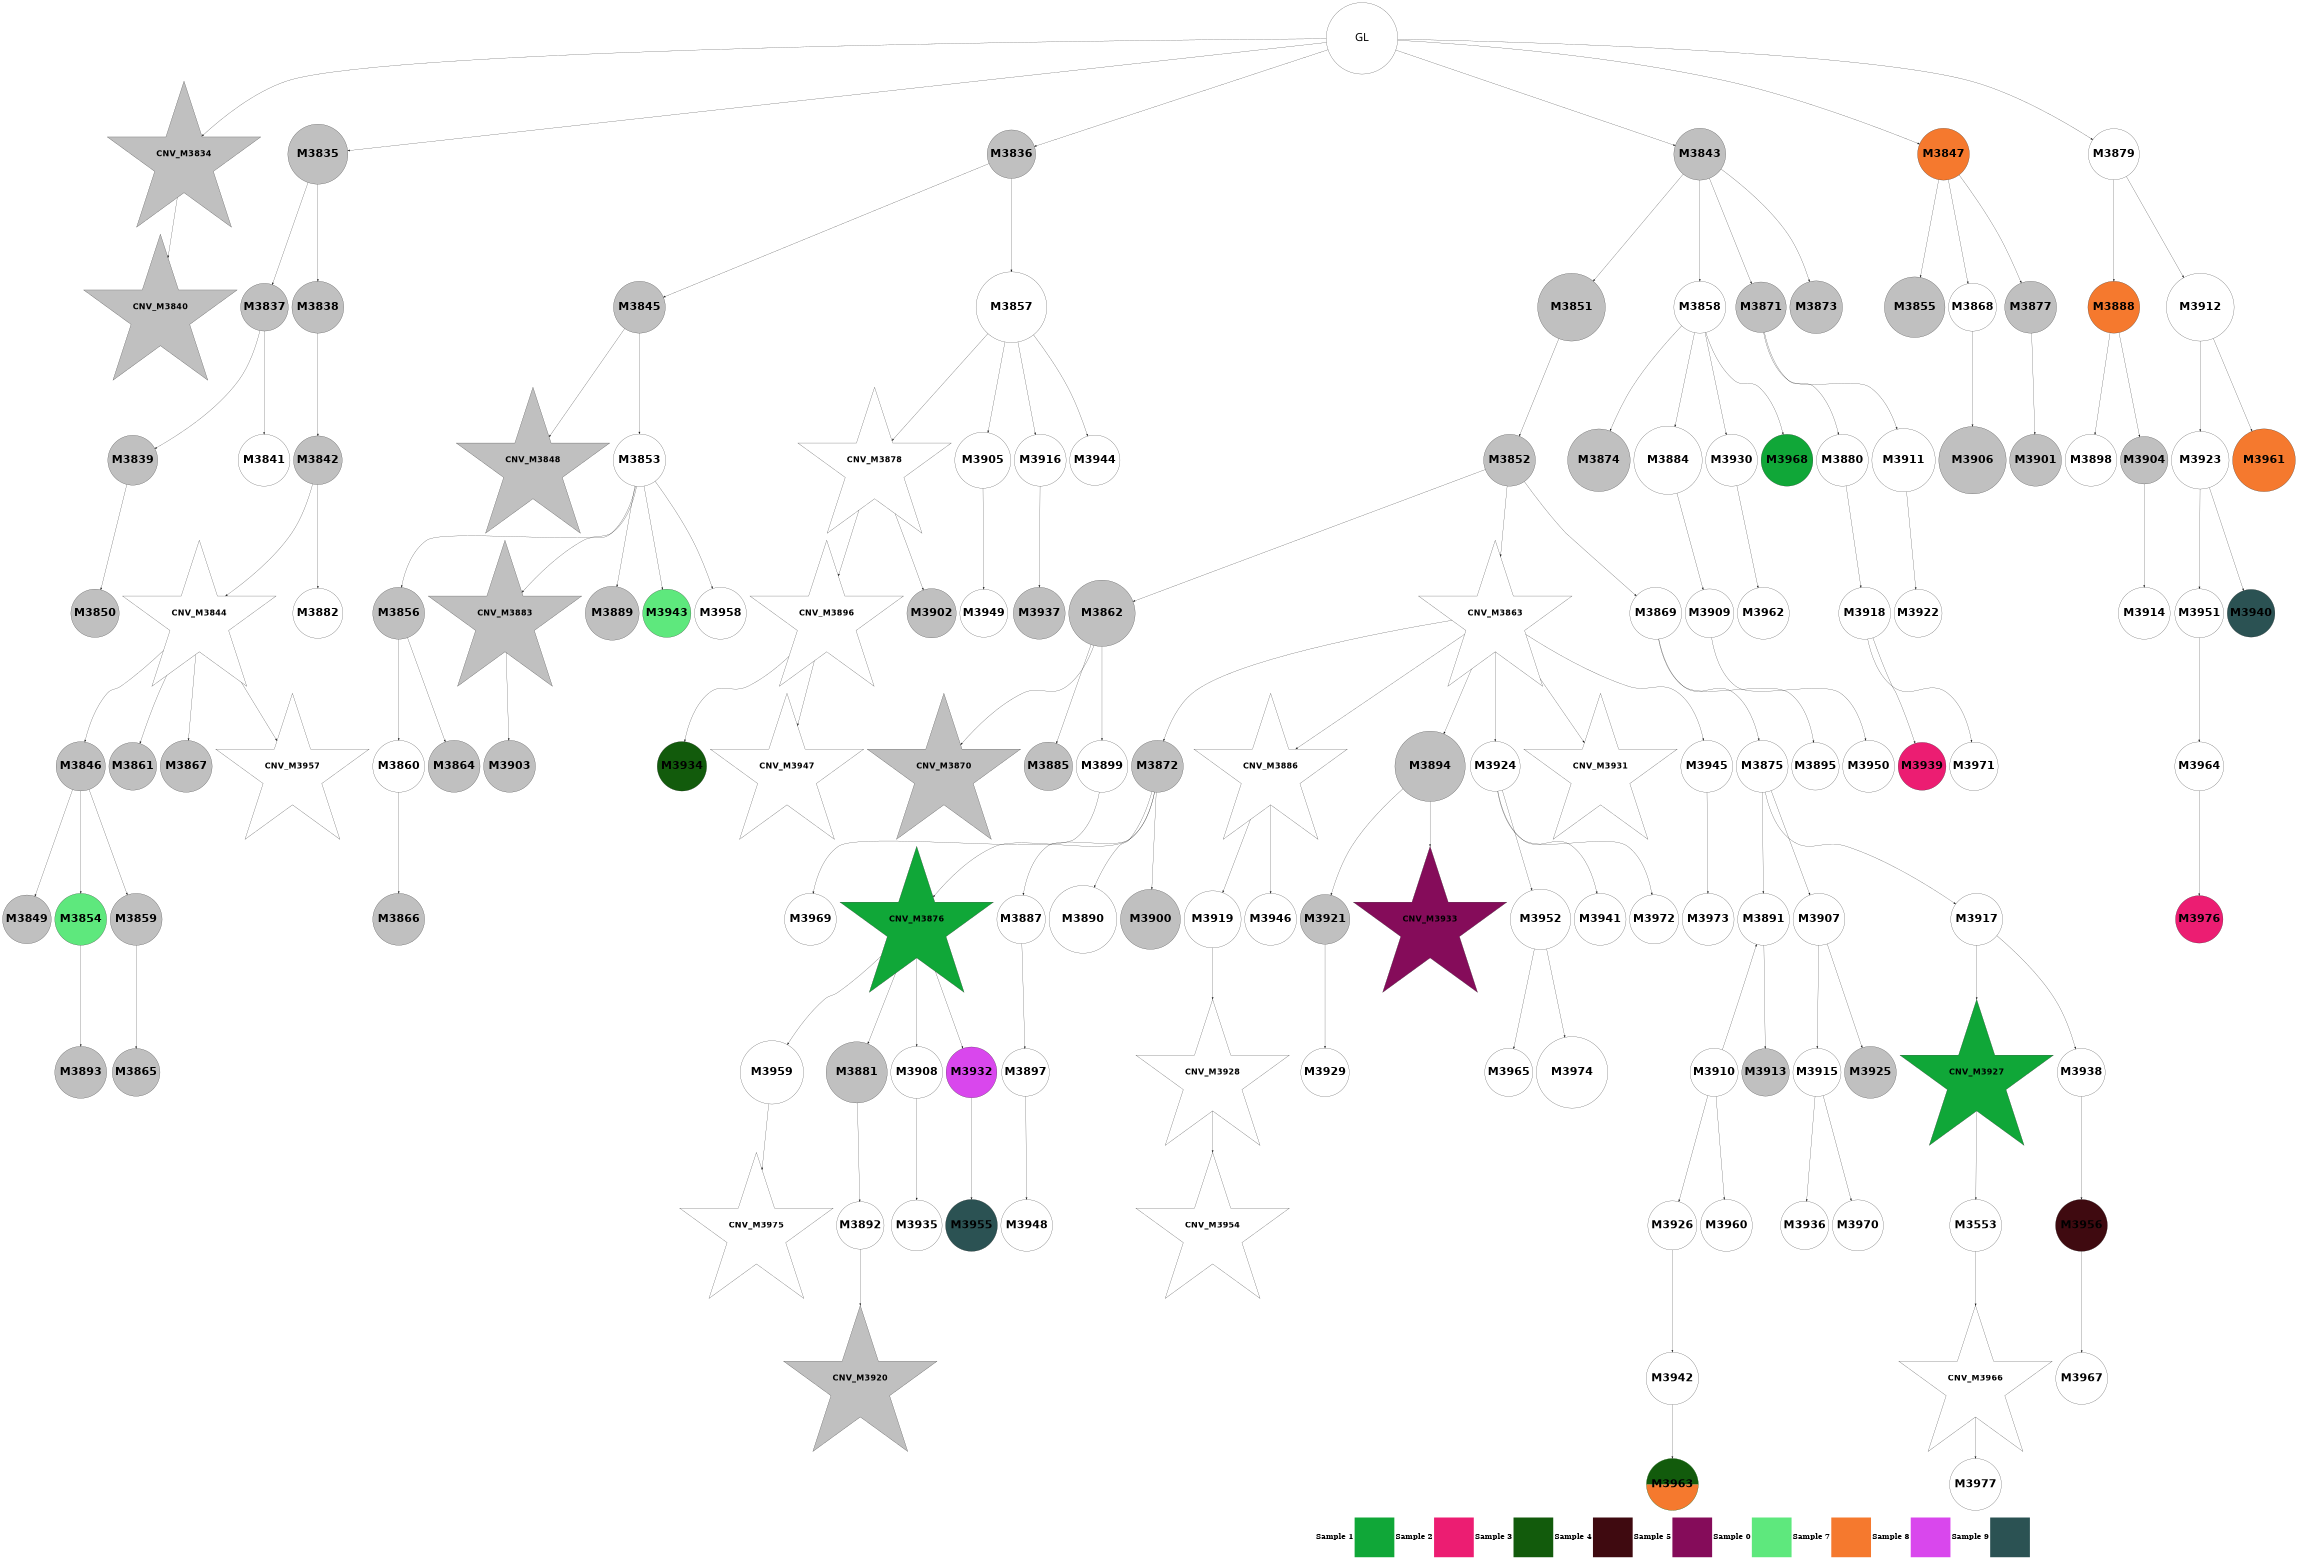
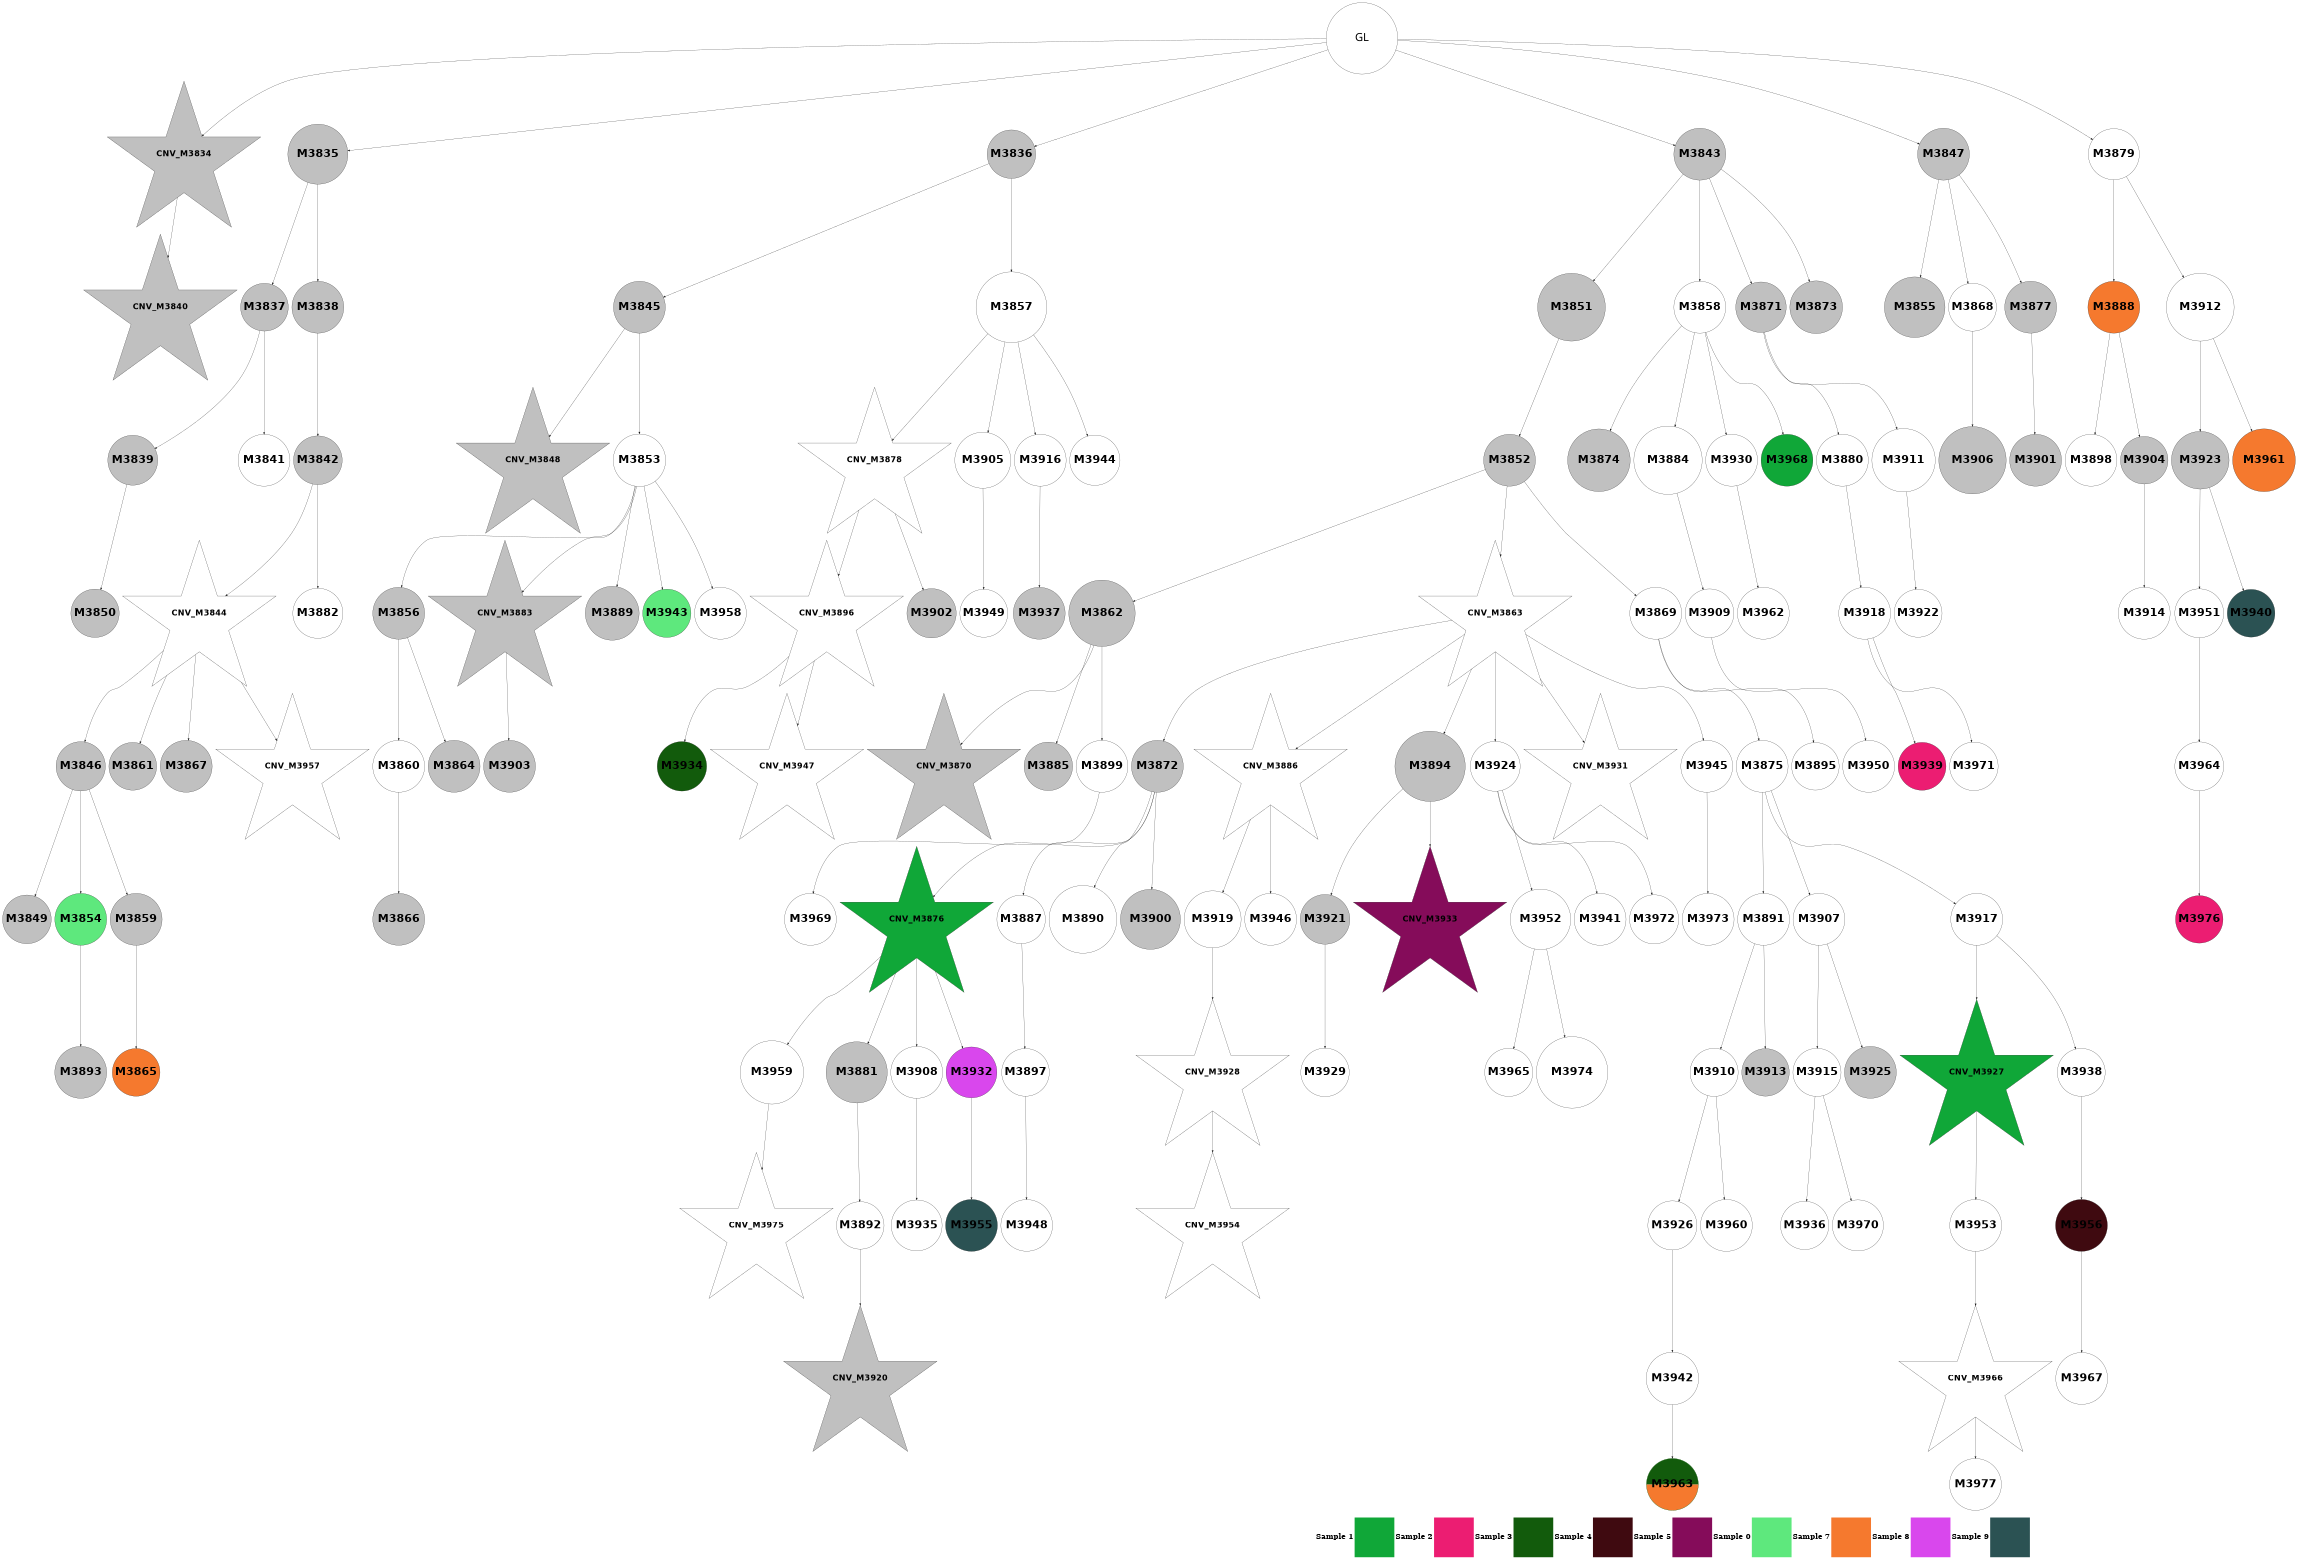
node "M3847": fillcolor #f5792e -> grey
node "M3923": fillcolor white -> grey
edge "M3910" -> "M3891": reversed
node "M3865": fillcolor grey -> #f5792e
node "M3553": label "M3553" -> "M3953"
